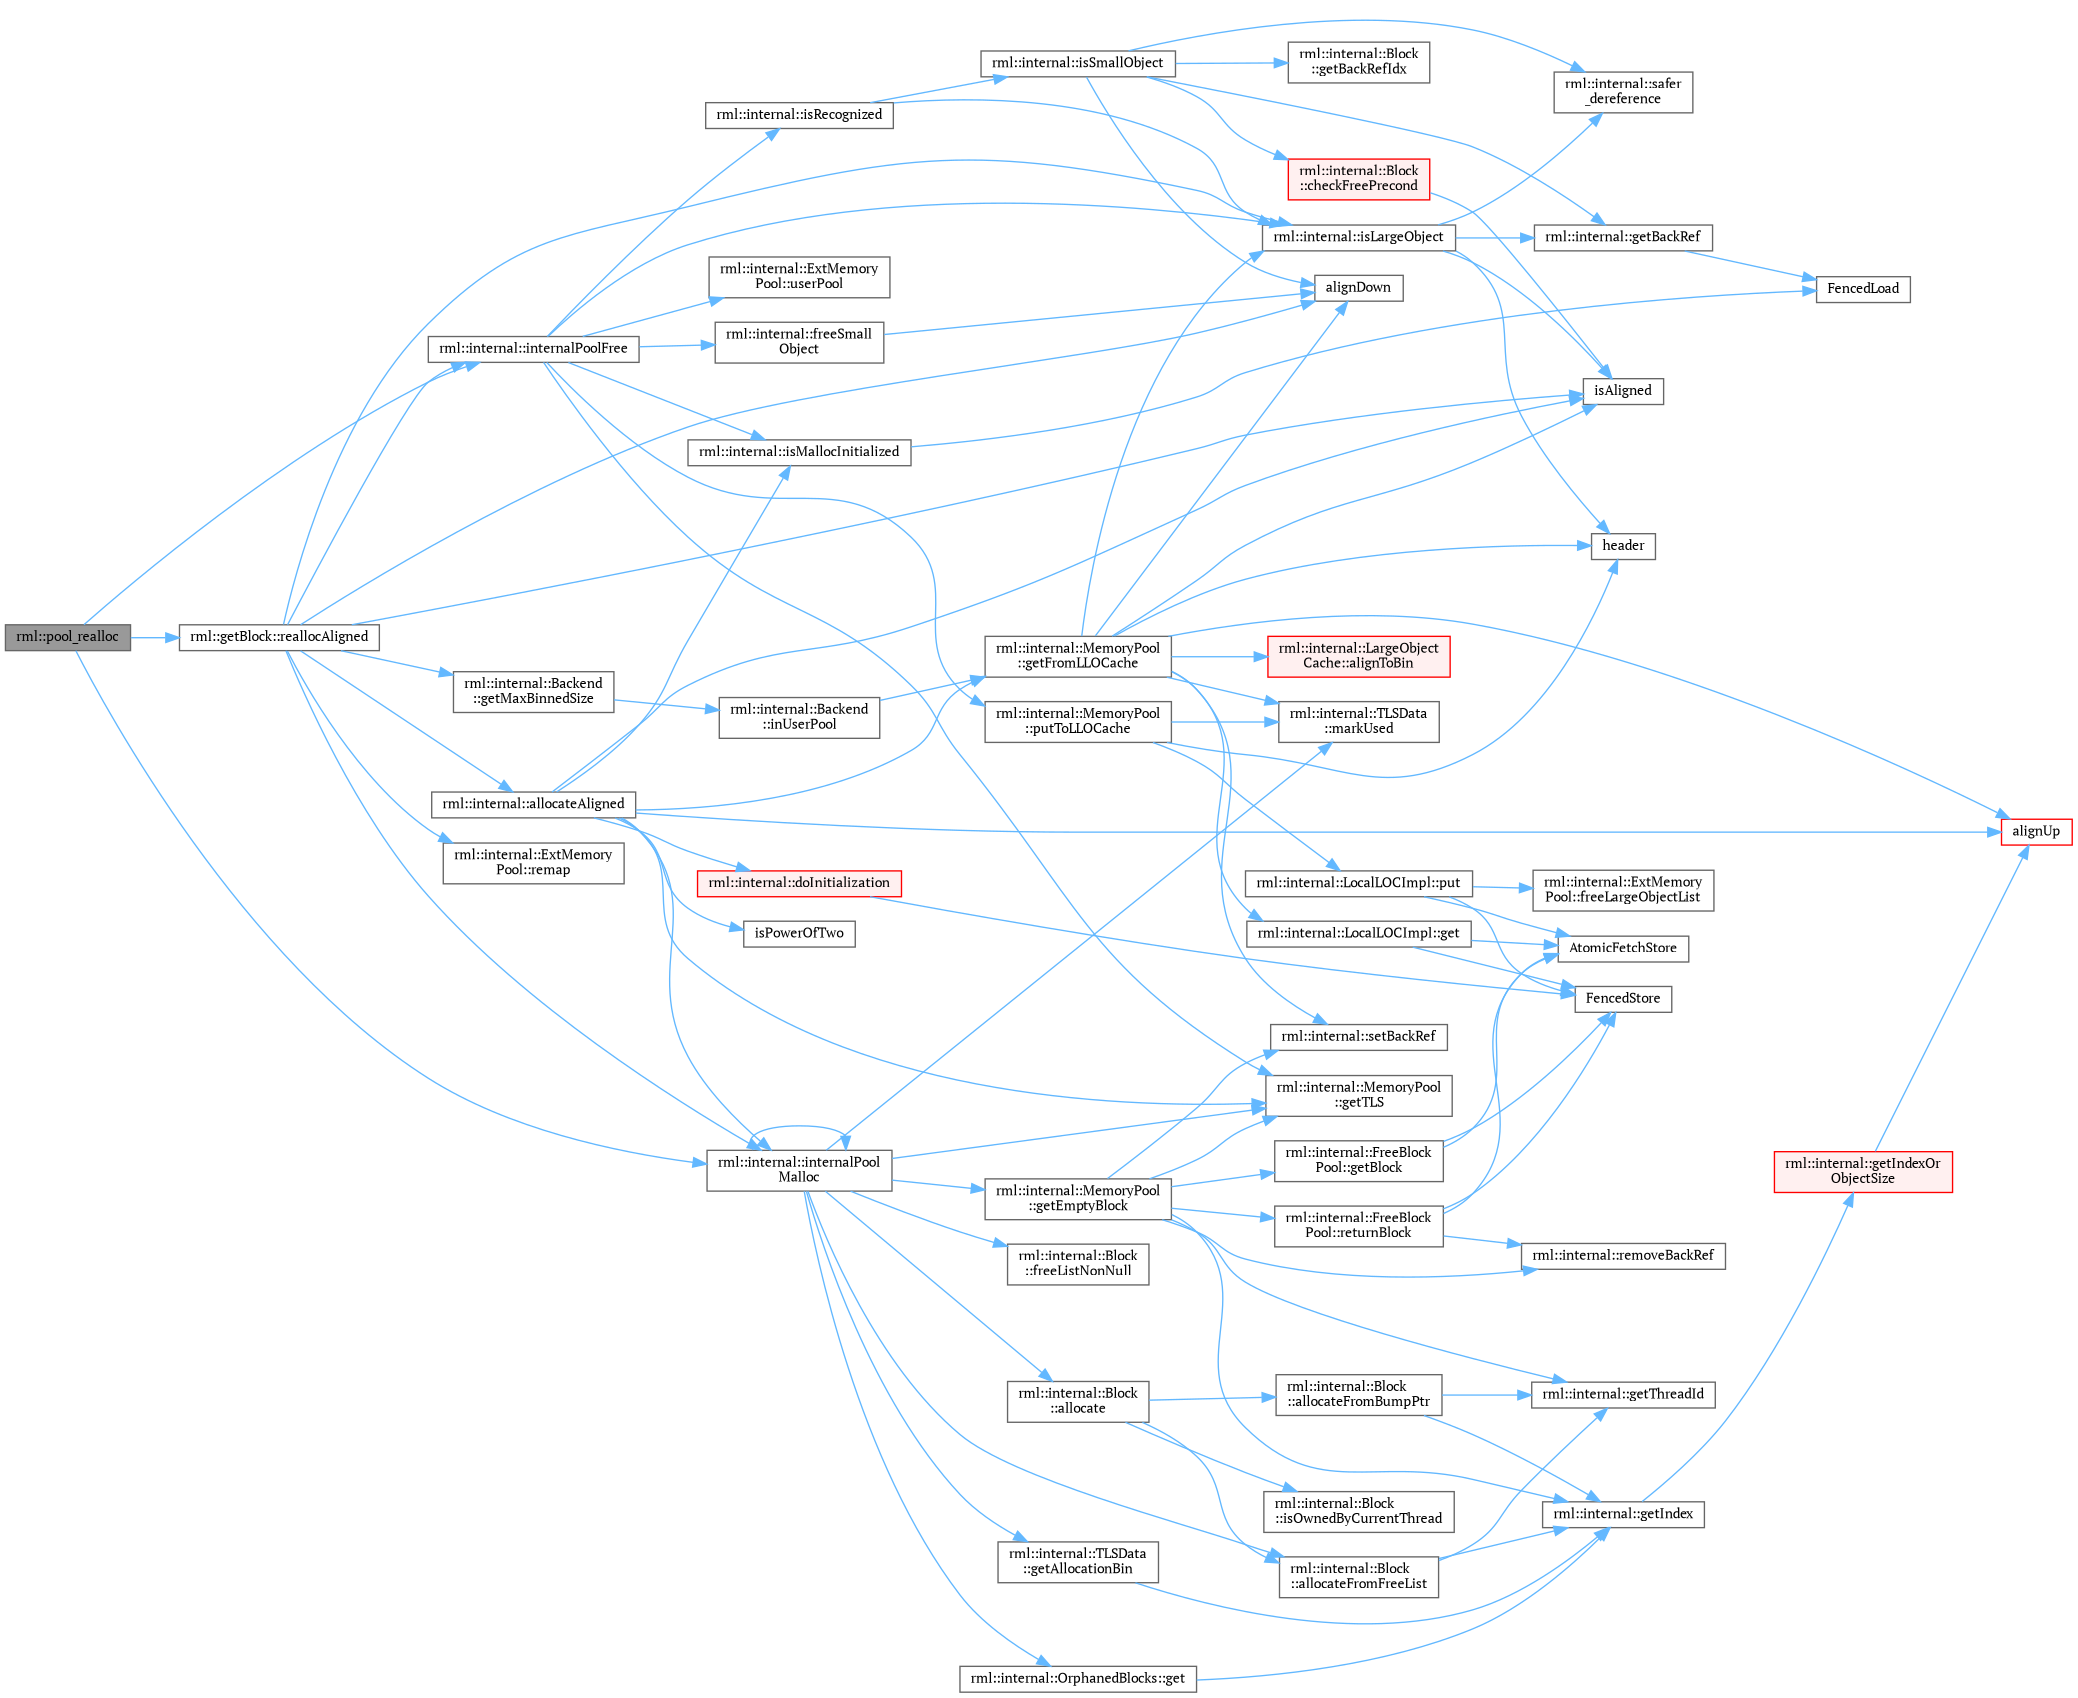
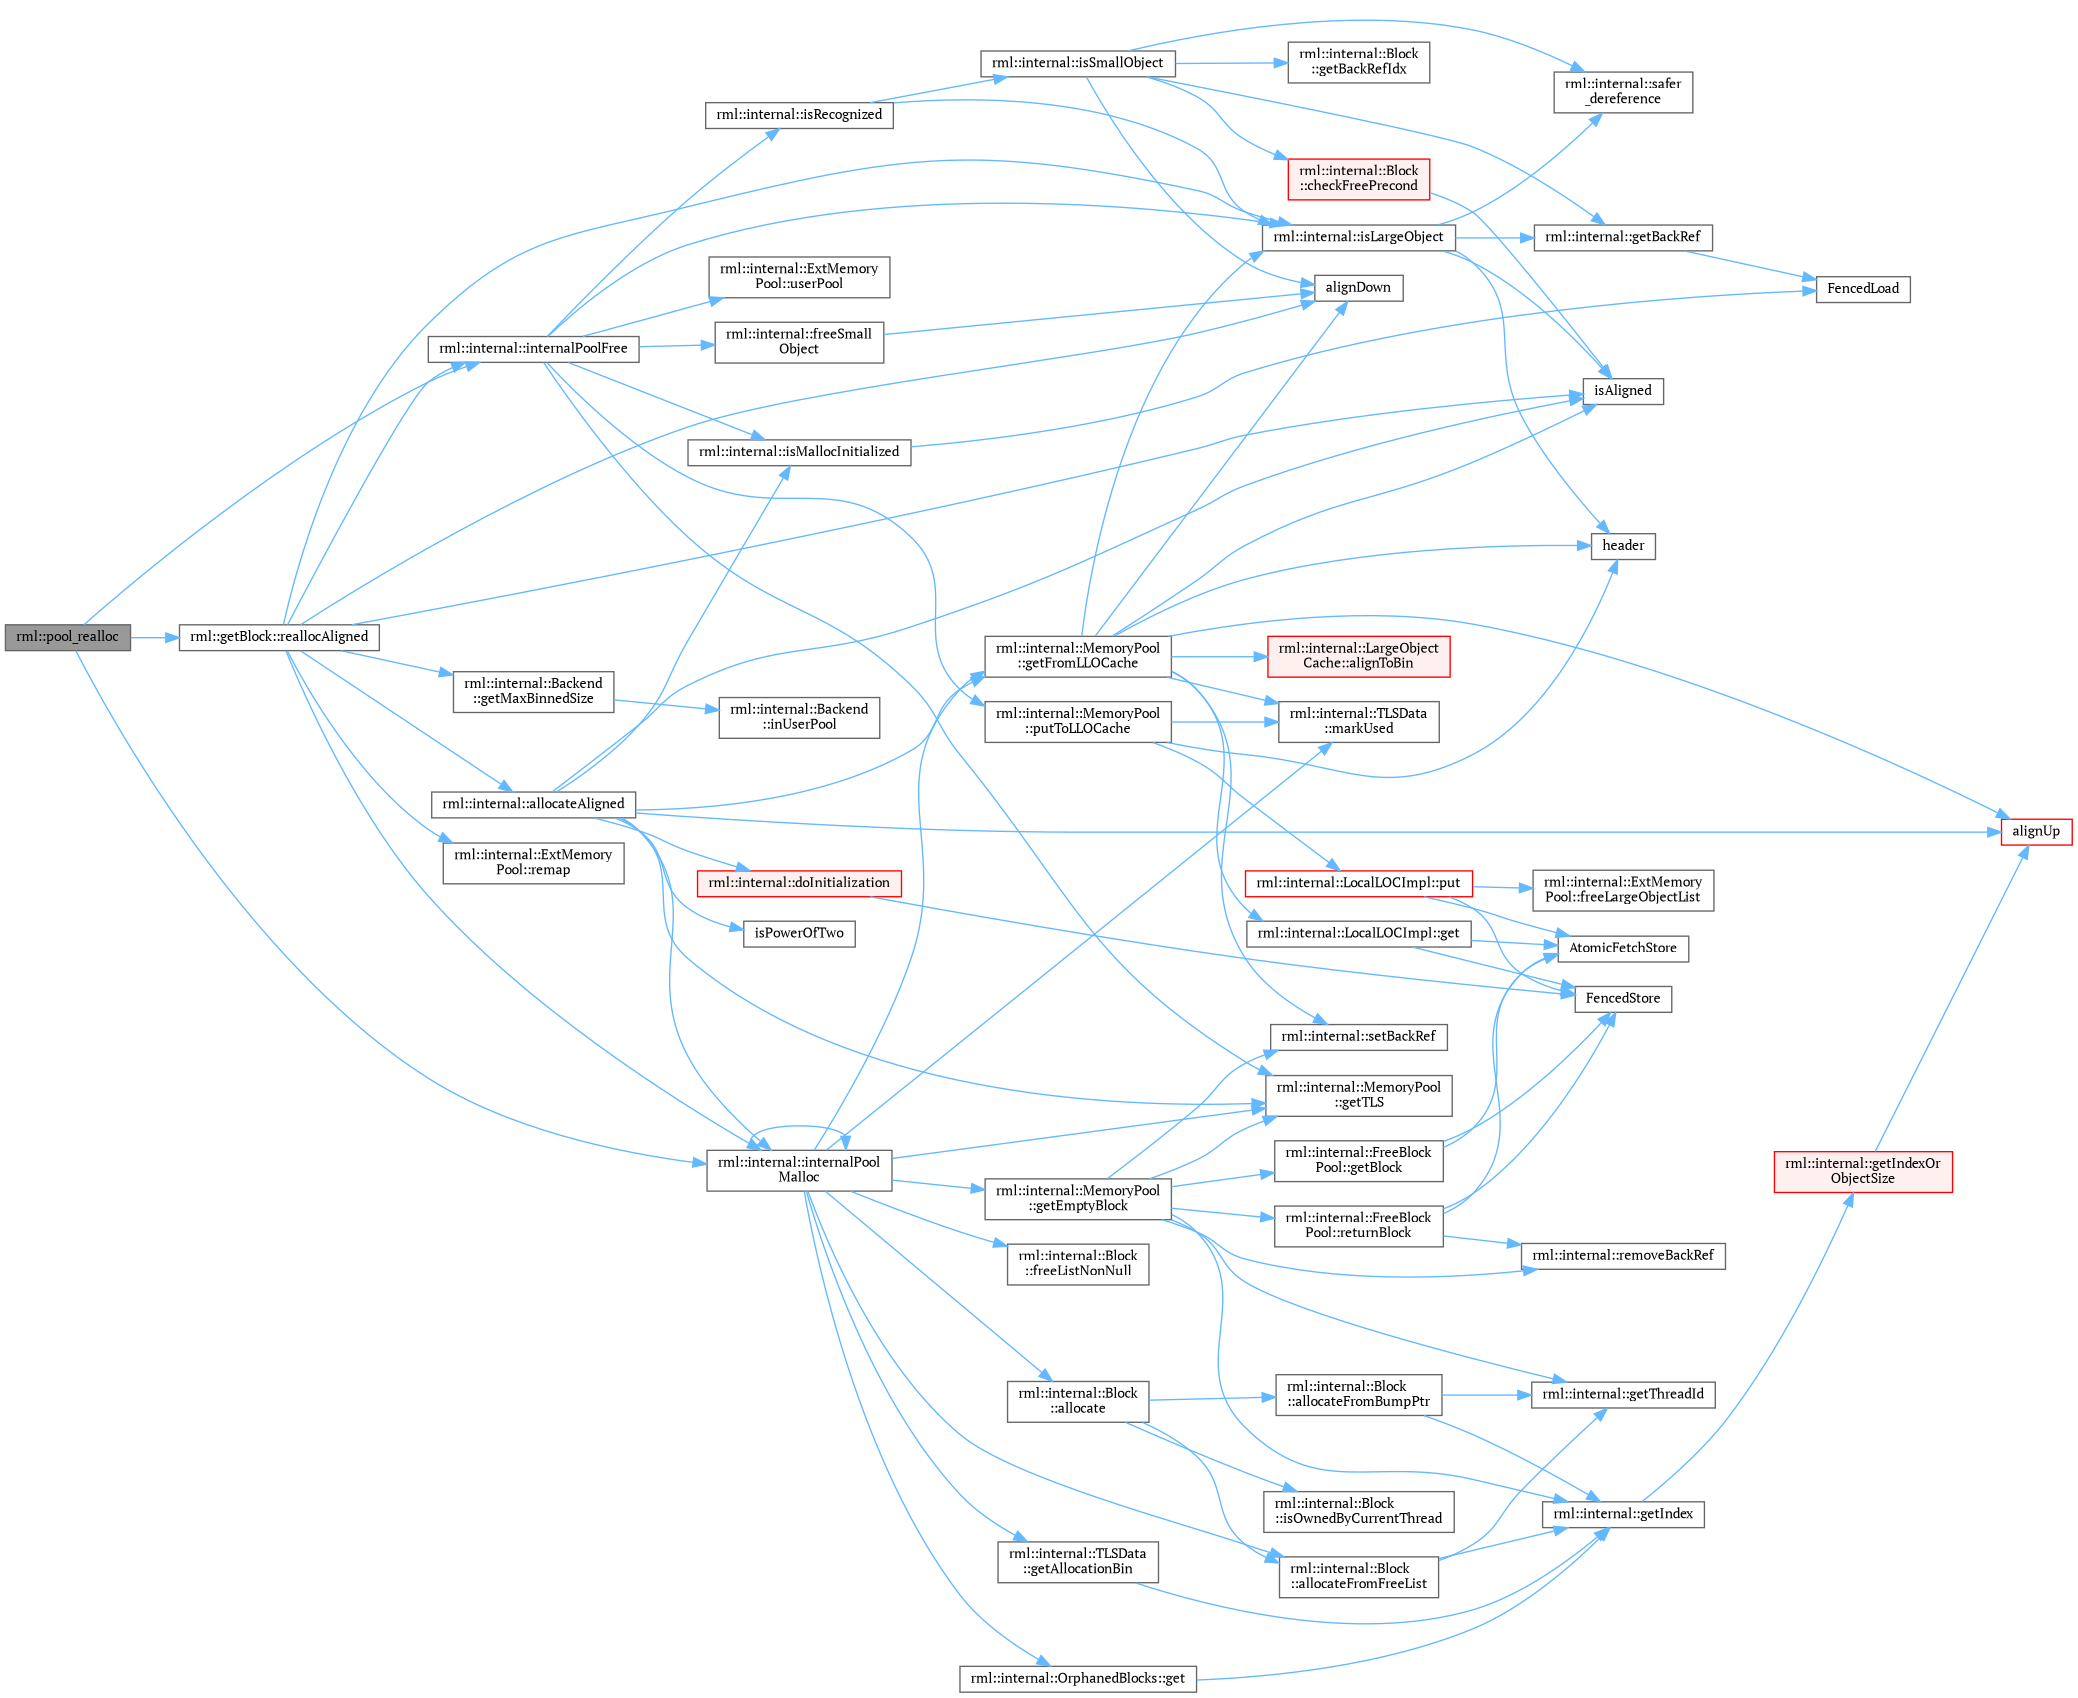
edge "rml::internal::Backend ::inUserPool" -> "rml::internal::MemoryPool ::getFromLLOCache": now "rml::internal::internalPool Malloc" -> "rml::internal::MemoryPool ::getFromLLOCache"
node "rml::internal::LocalLOCImpl::put": color grey40 -> red
